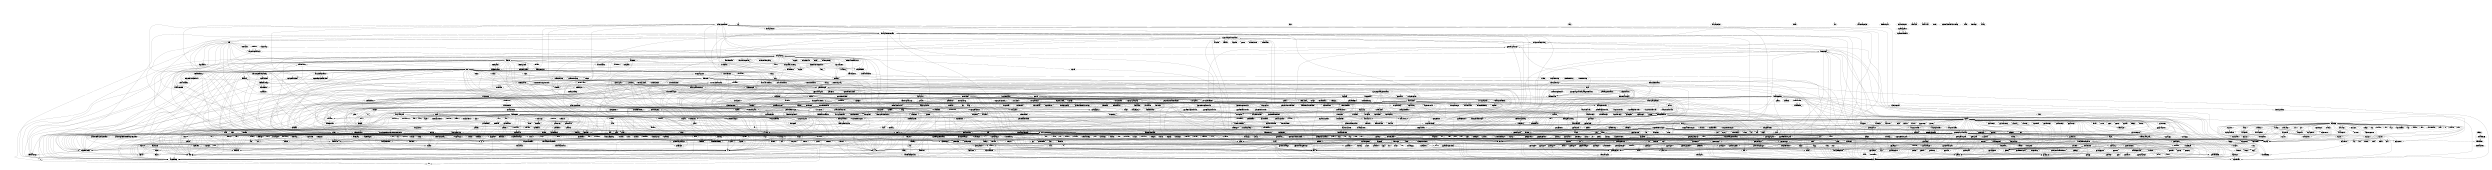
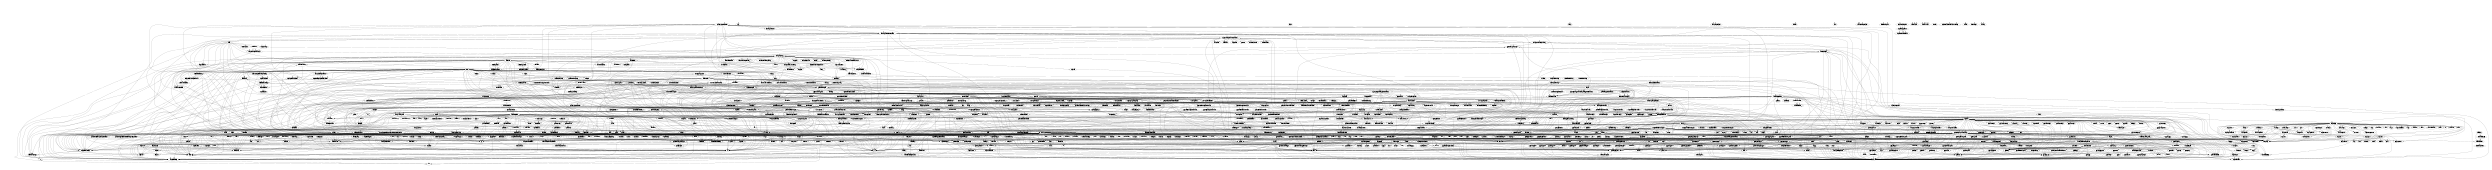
node "pgParseEnum": label "pgParseEnum" -> "relatedBy"
node "dumpSchema": label "dumpSchema" -> "pgDivideMoney"
node "lBound_": label "lBound_" -> "lowerInf_"
